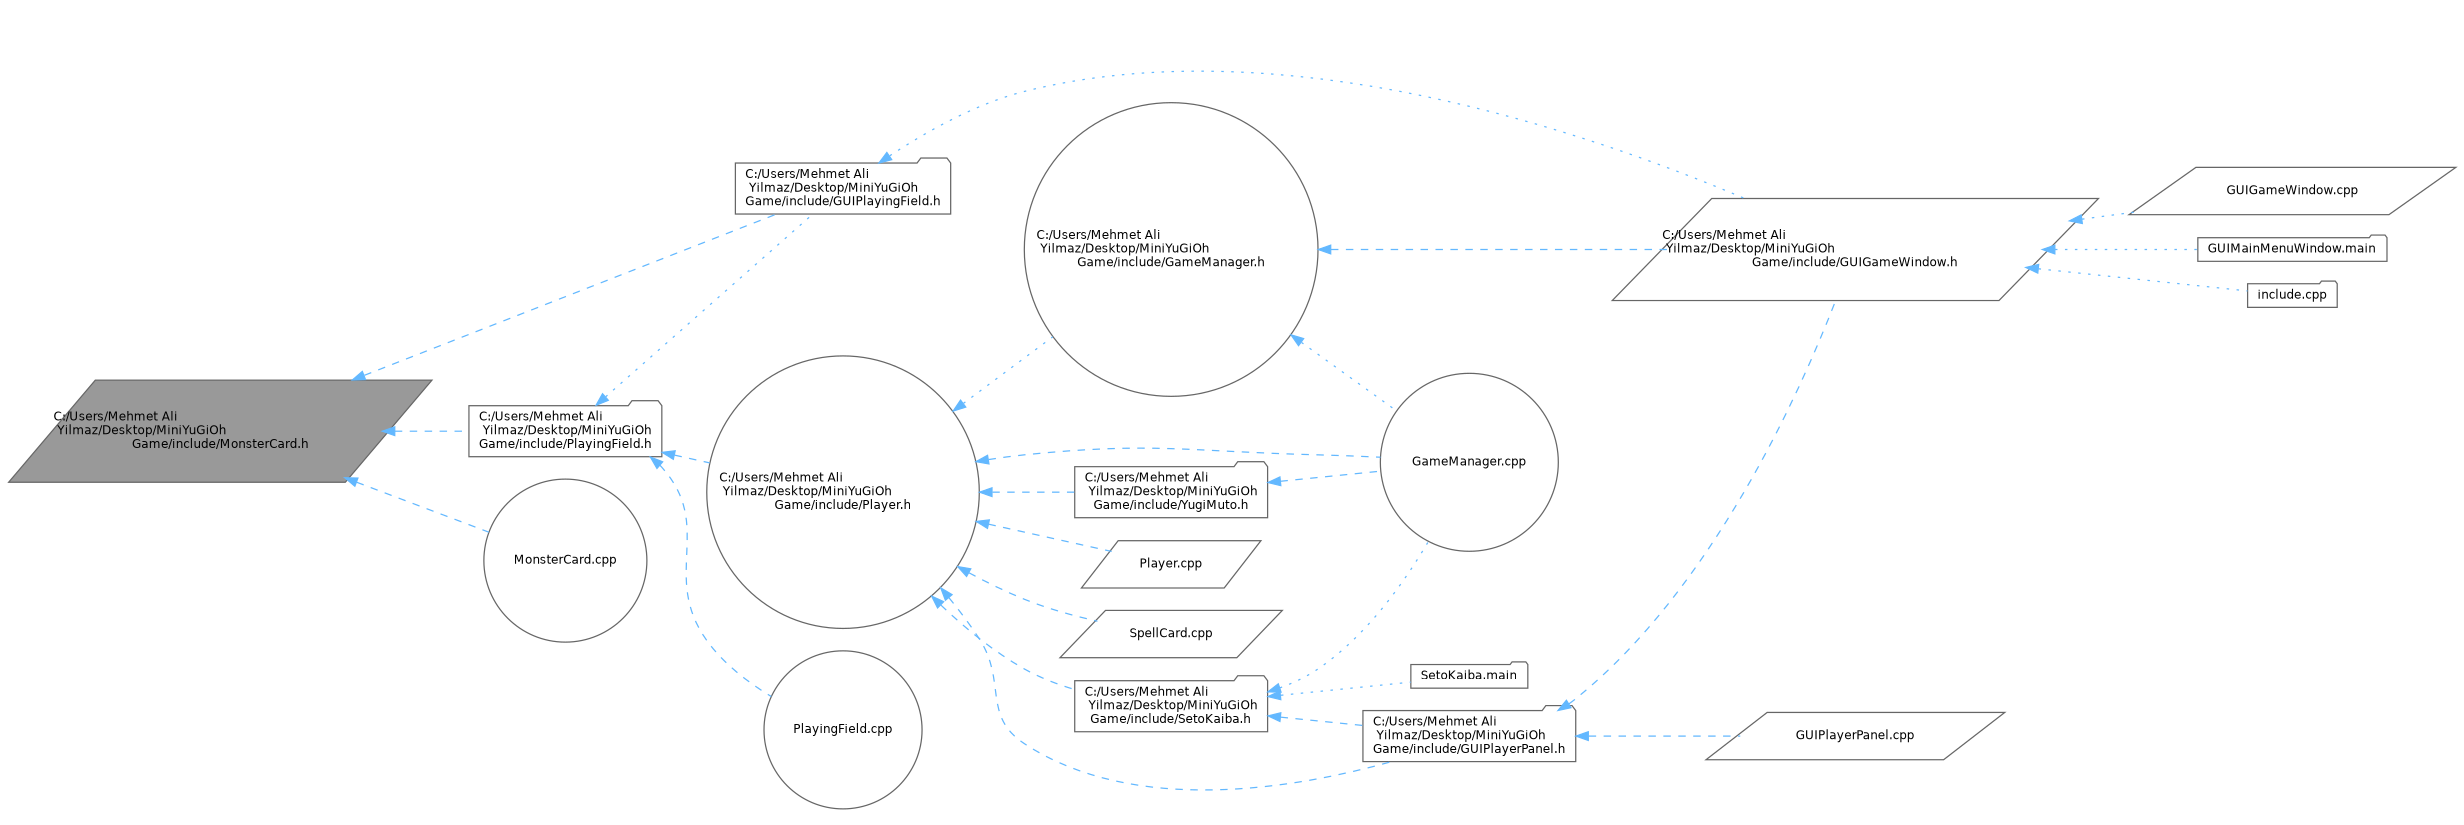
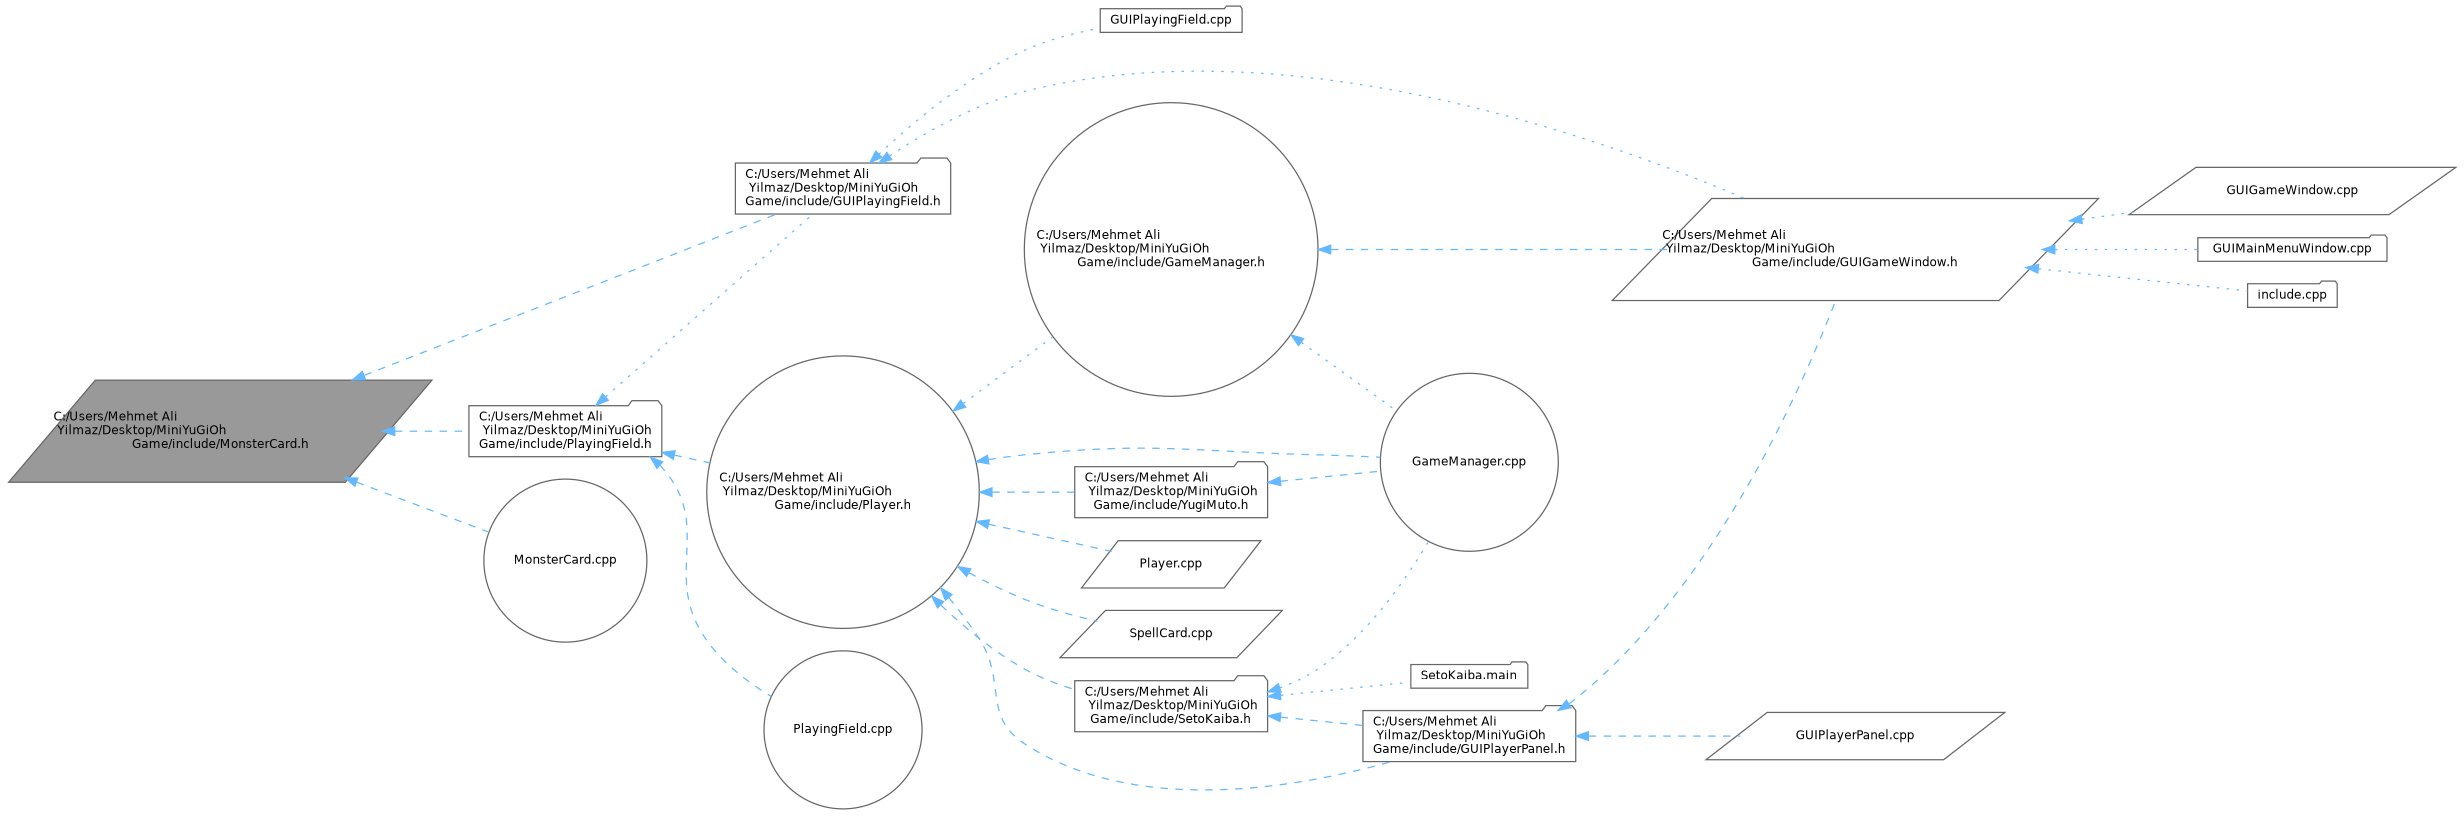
node "GUIPlayingField.cpp": added
node "GUIMainMenuWindow.main": label "GUIMainMenuWindow.main" -> "GUIMainMenuWindow.cpp"
